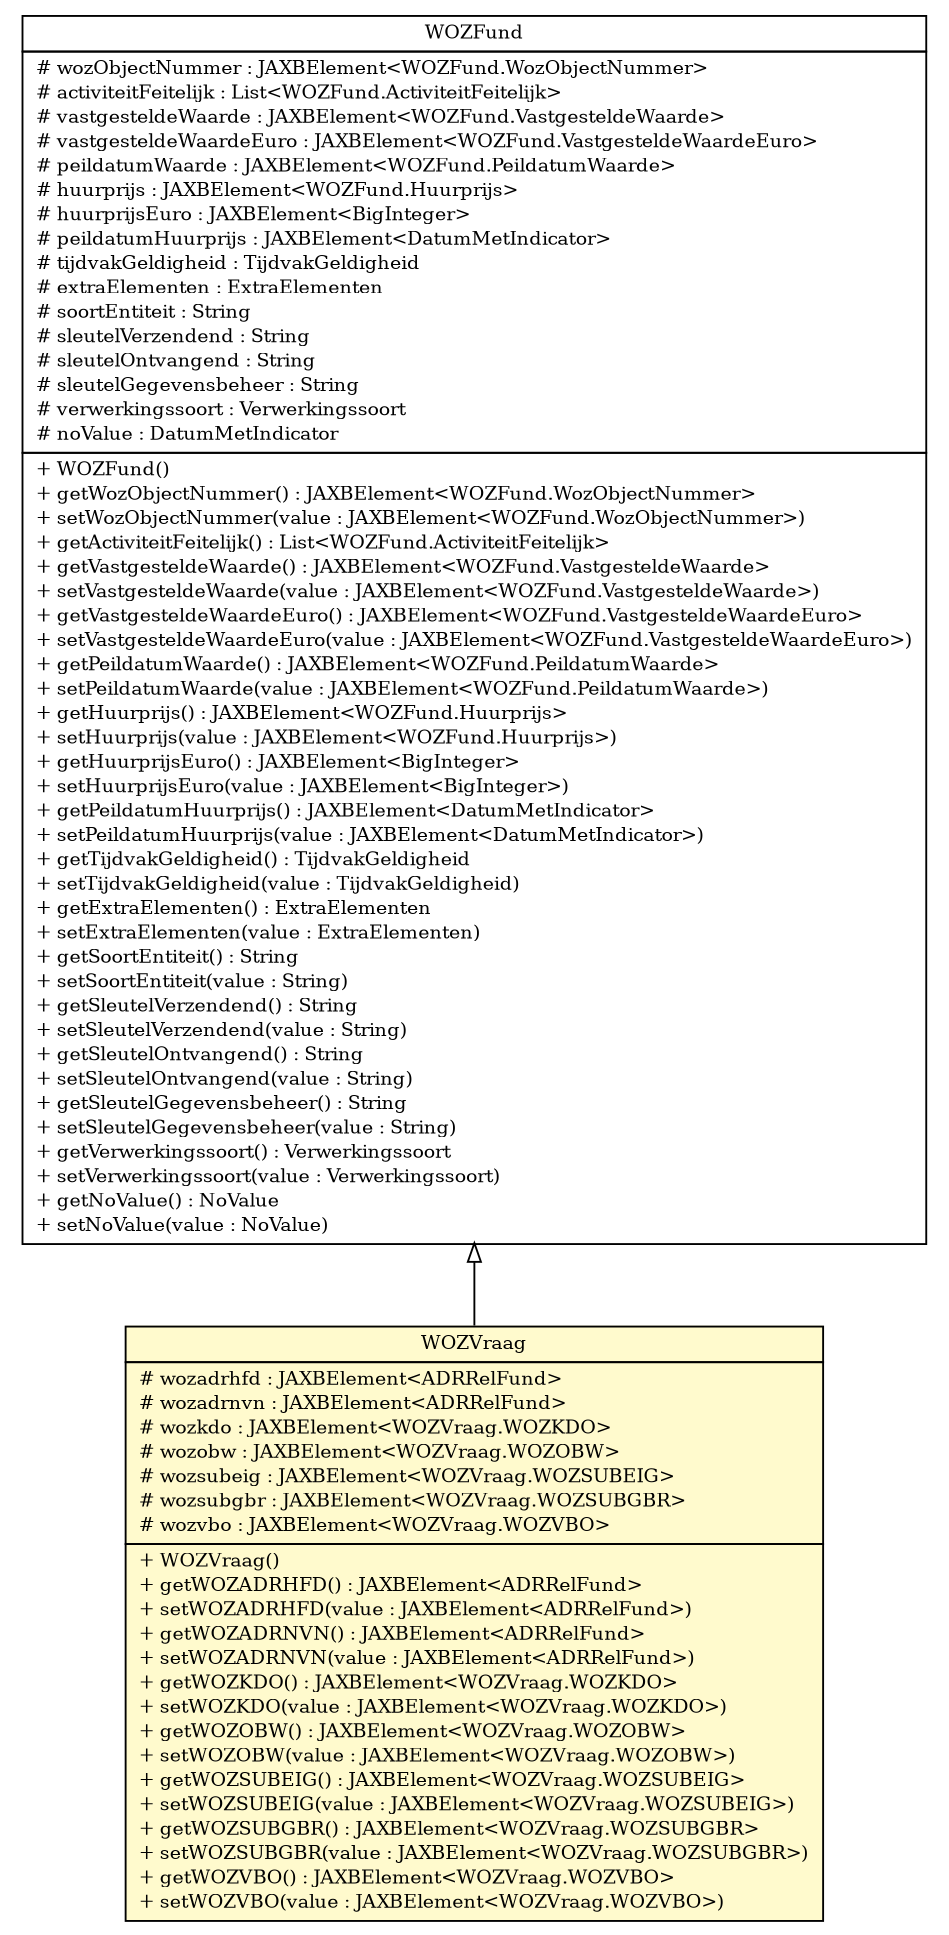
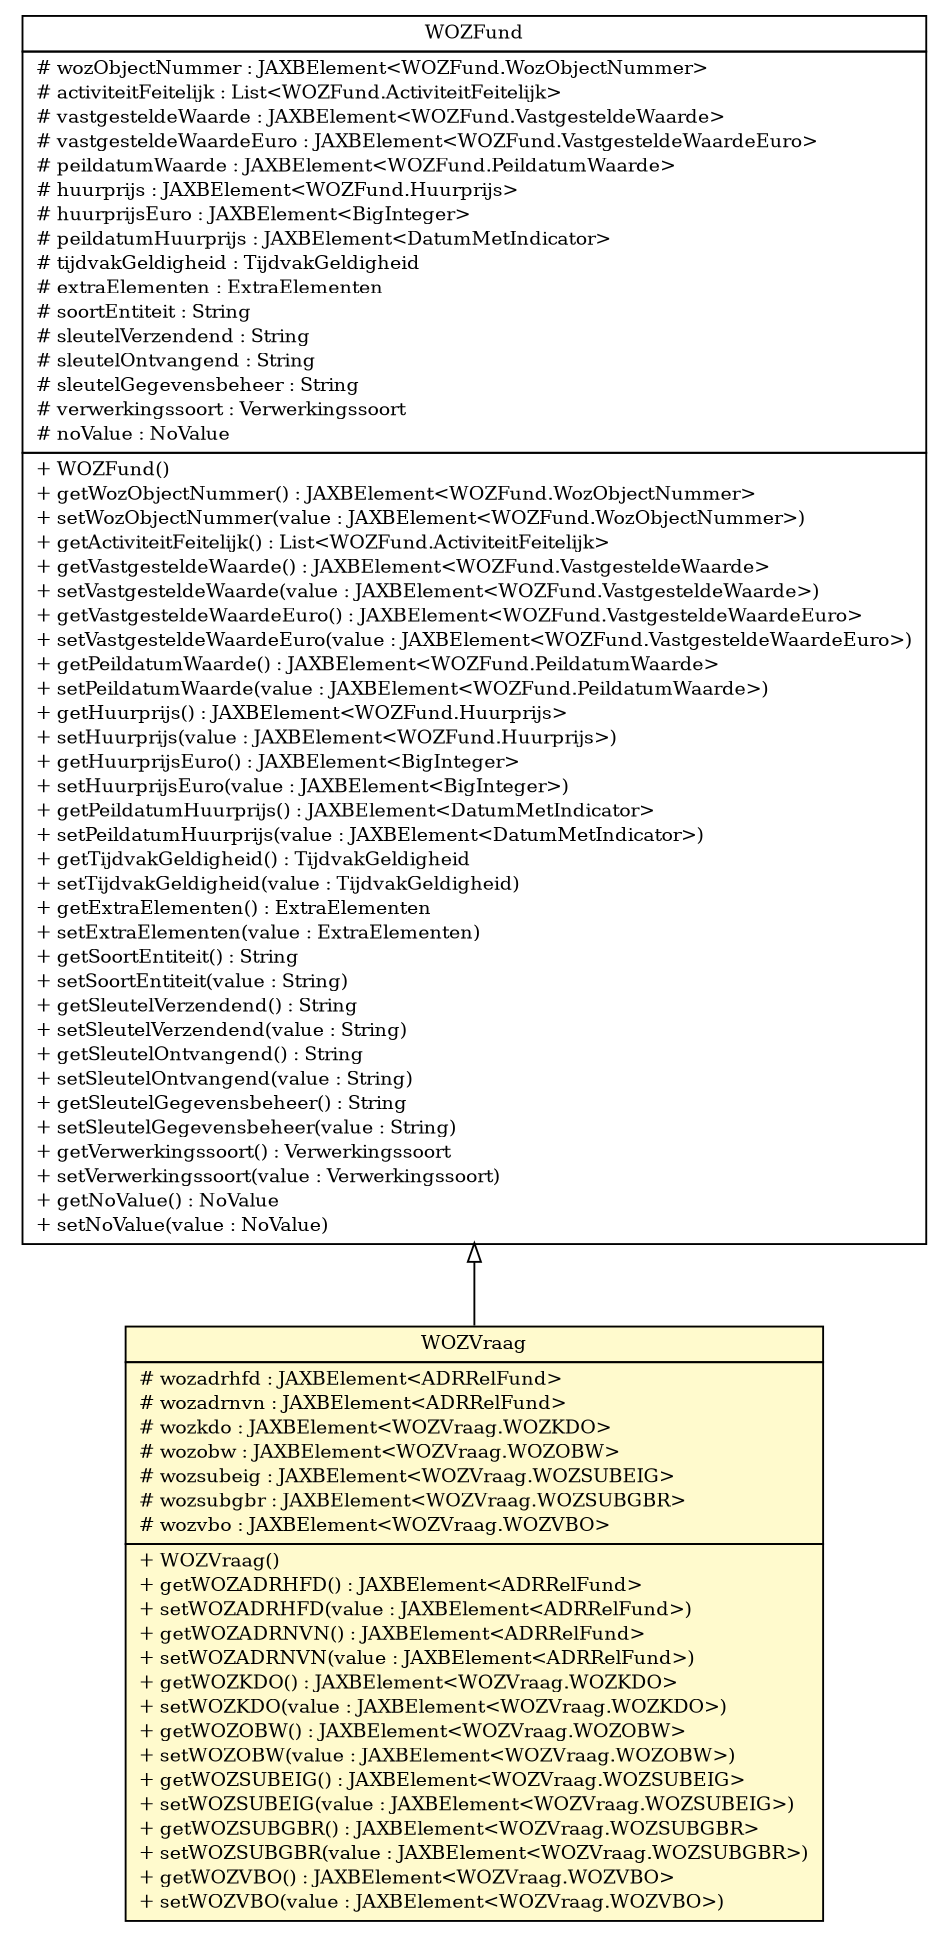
node "WOZFund": text "# noValue : DatumMetIndicator" -> "# noValue : NoValue"
